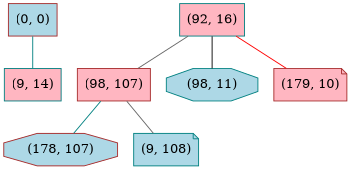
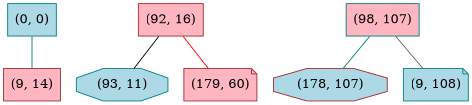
node "(0, 0)": color brown -> teal
node "(92, 16)": color teal -> brown
edge "(92, 16)" -- "(98, 107)": removed
node "(9, 14)": color teal -> brown
node "(98, 107)": color brown -> teal
node "(98, 11)": label "(98, 11)" -> "(93, 11)"
node "(179, 10)": label "(179, 10)" -> "(179, 60)"
